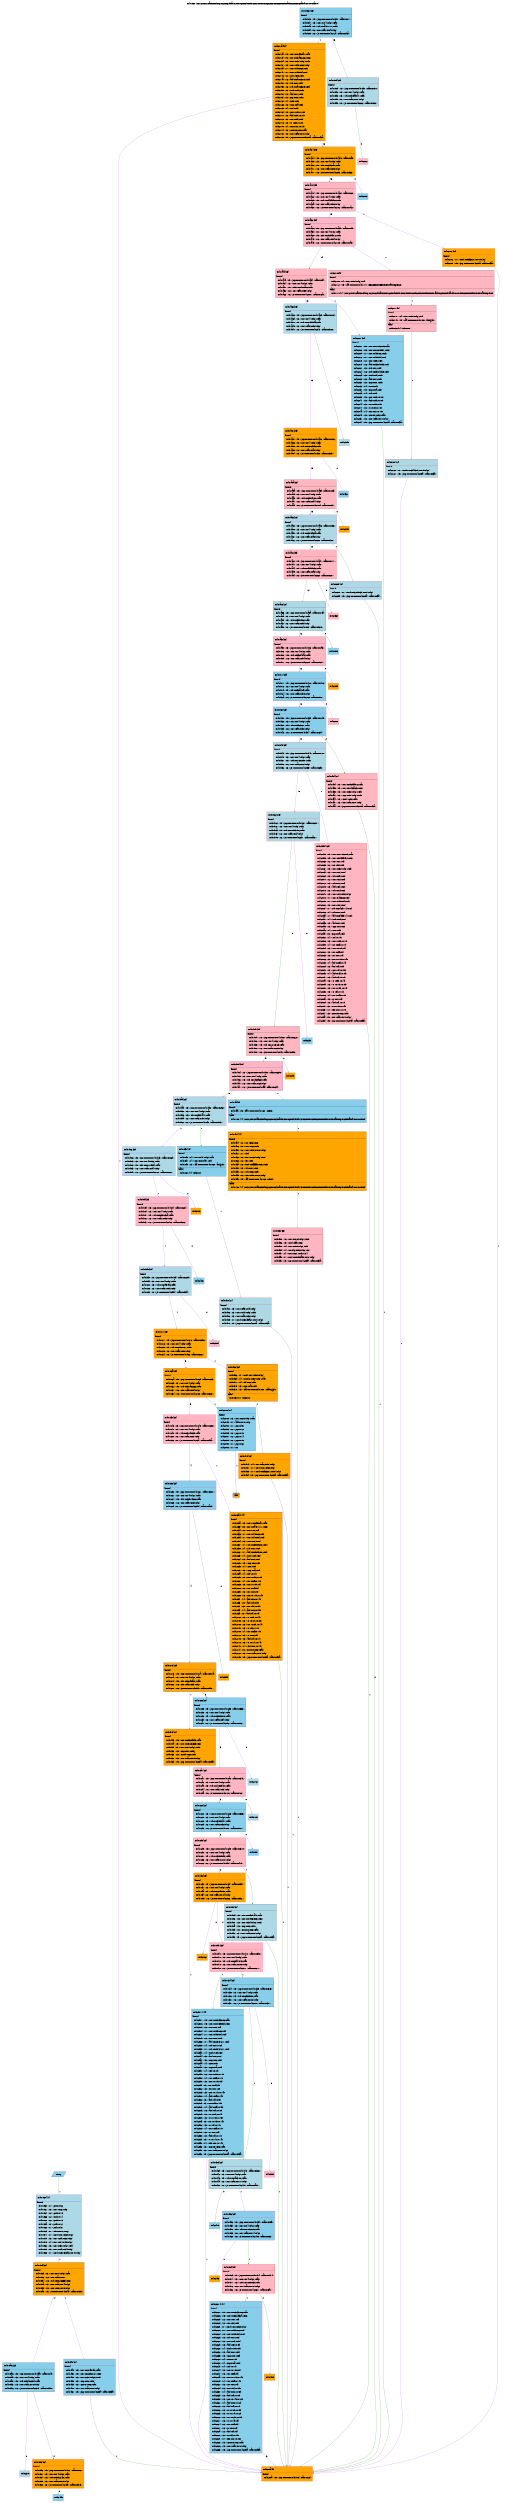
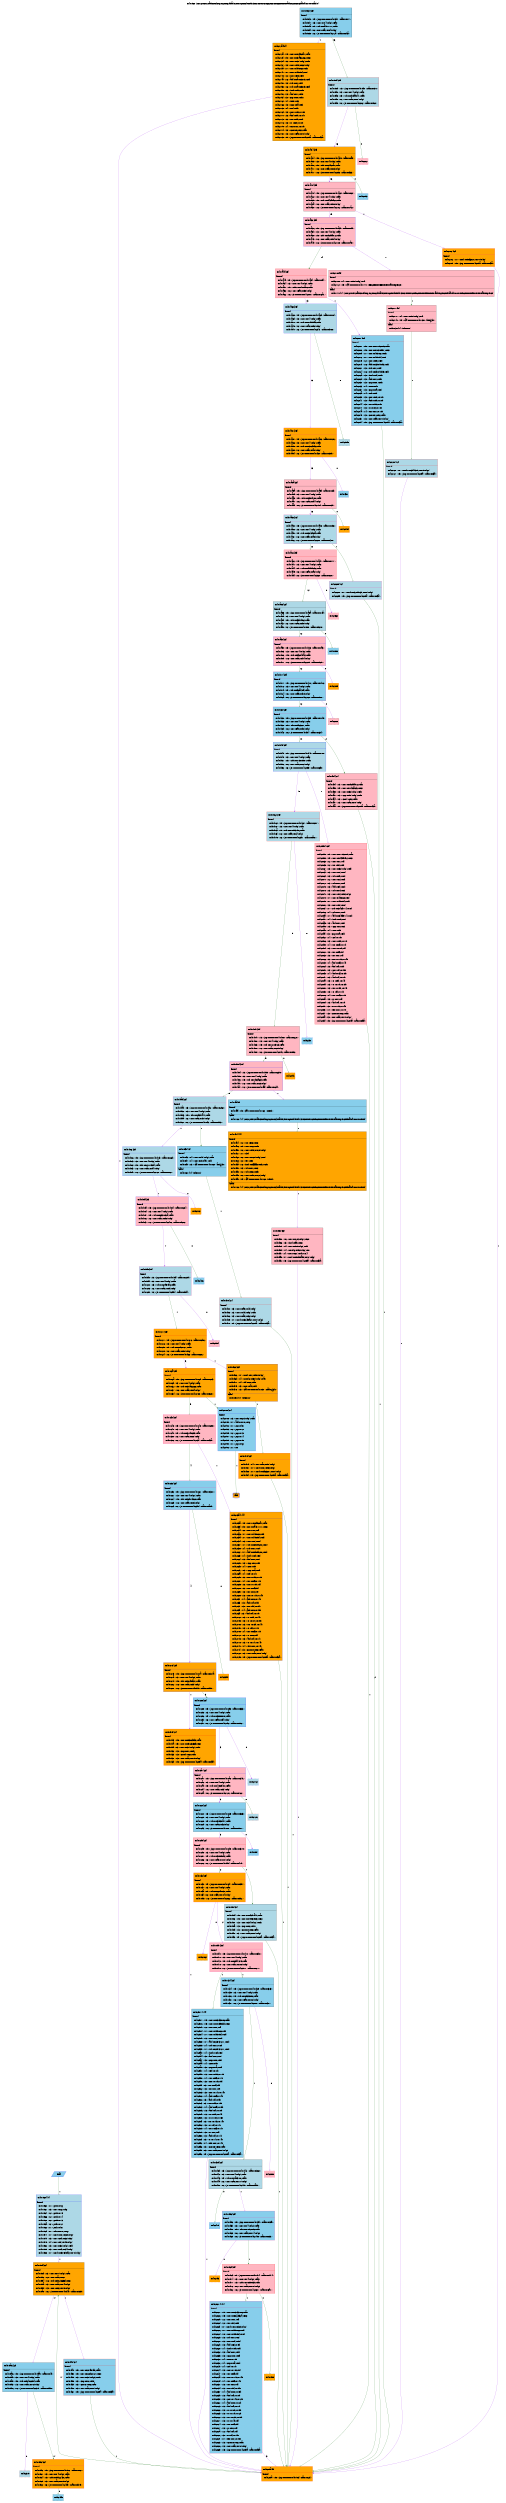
edge "0x40272a [94]" -> "0x401a04 [25]": now "0x4019eb [25]" -> "0x401a04 [25]"
node "0x401b49 [25]": color deeppink -> blue
node "Entry": label "Entry" -> "Final"
edge "0x40289a [5]" -> "0x40198f [23]": added, label "17"
